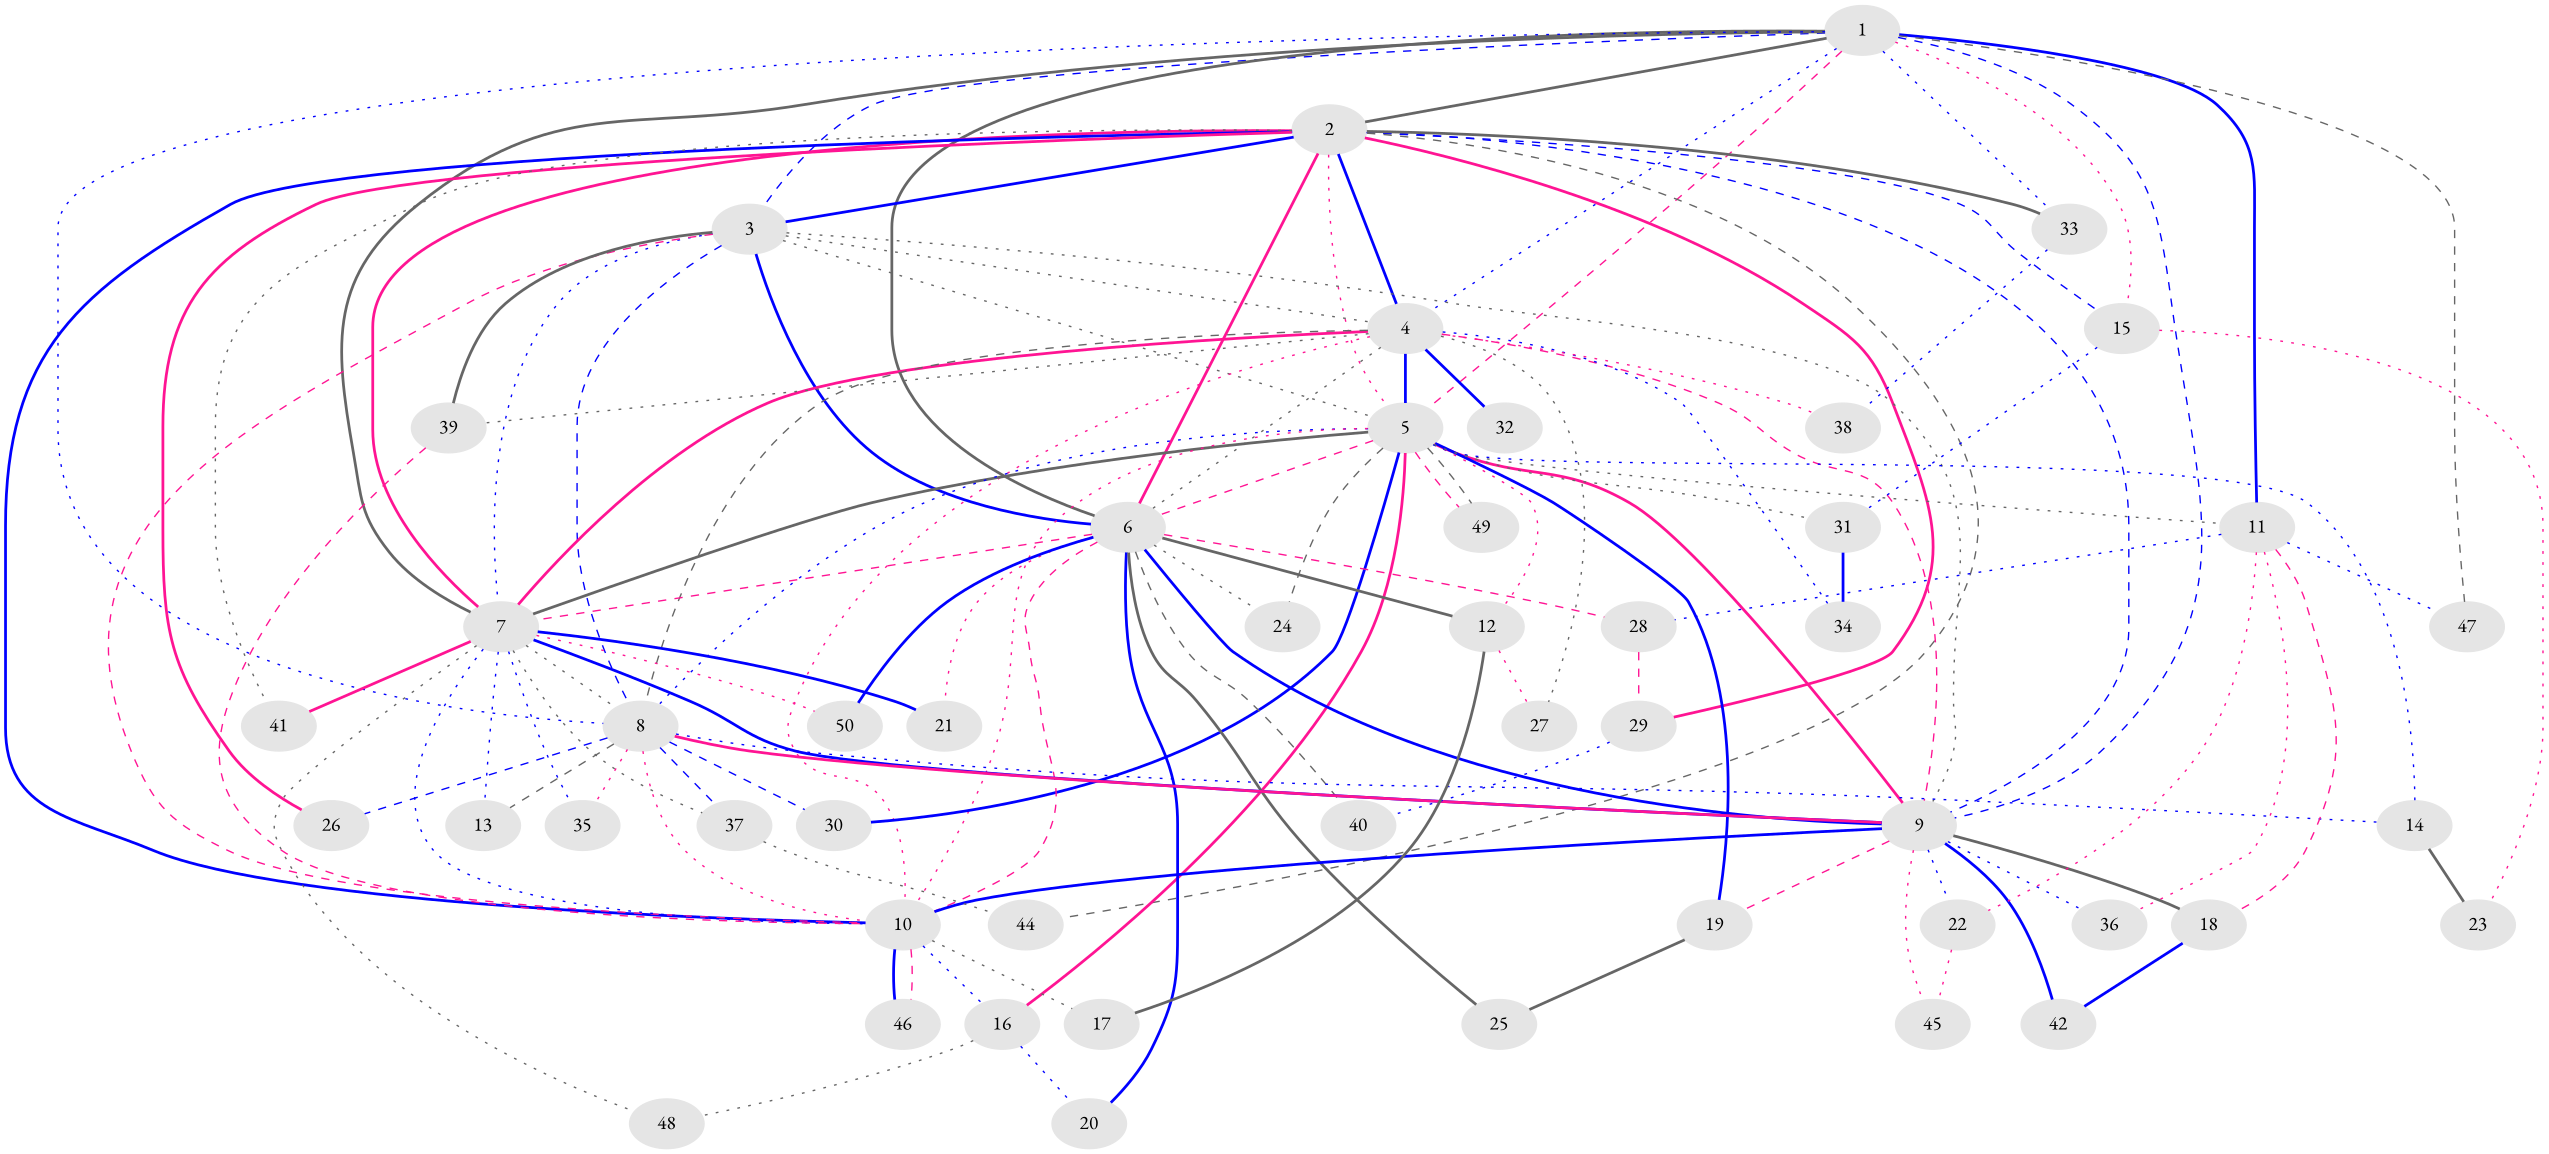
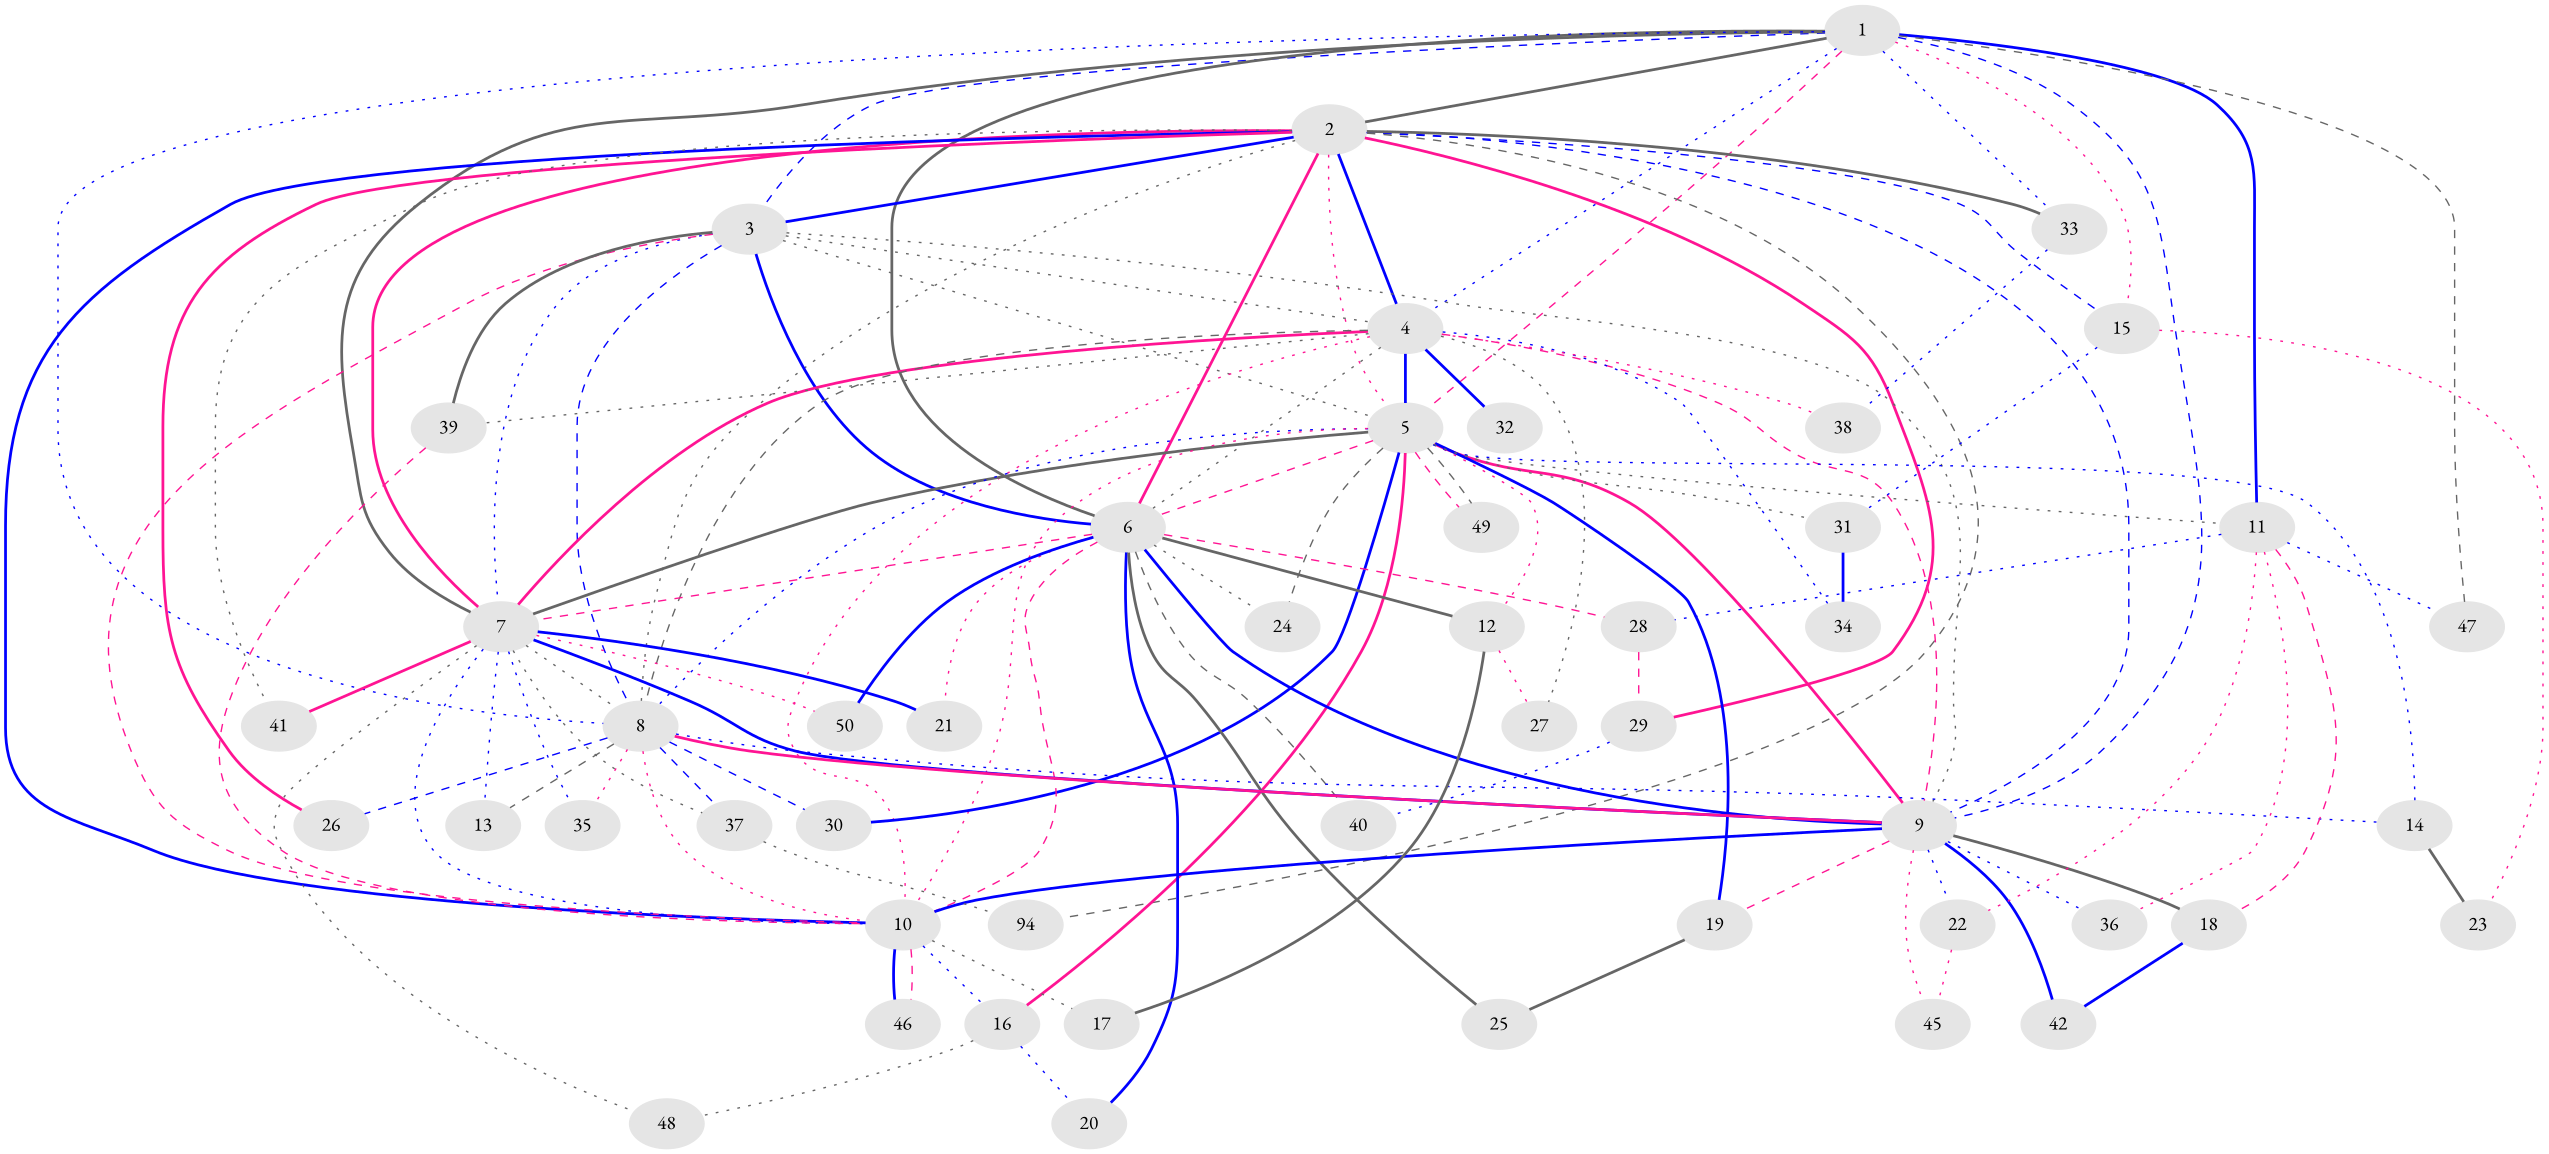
edge "2" -- "8": added
node "44": label "44" -> "94"
